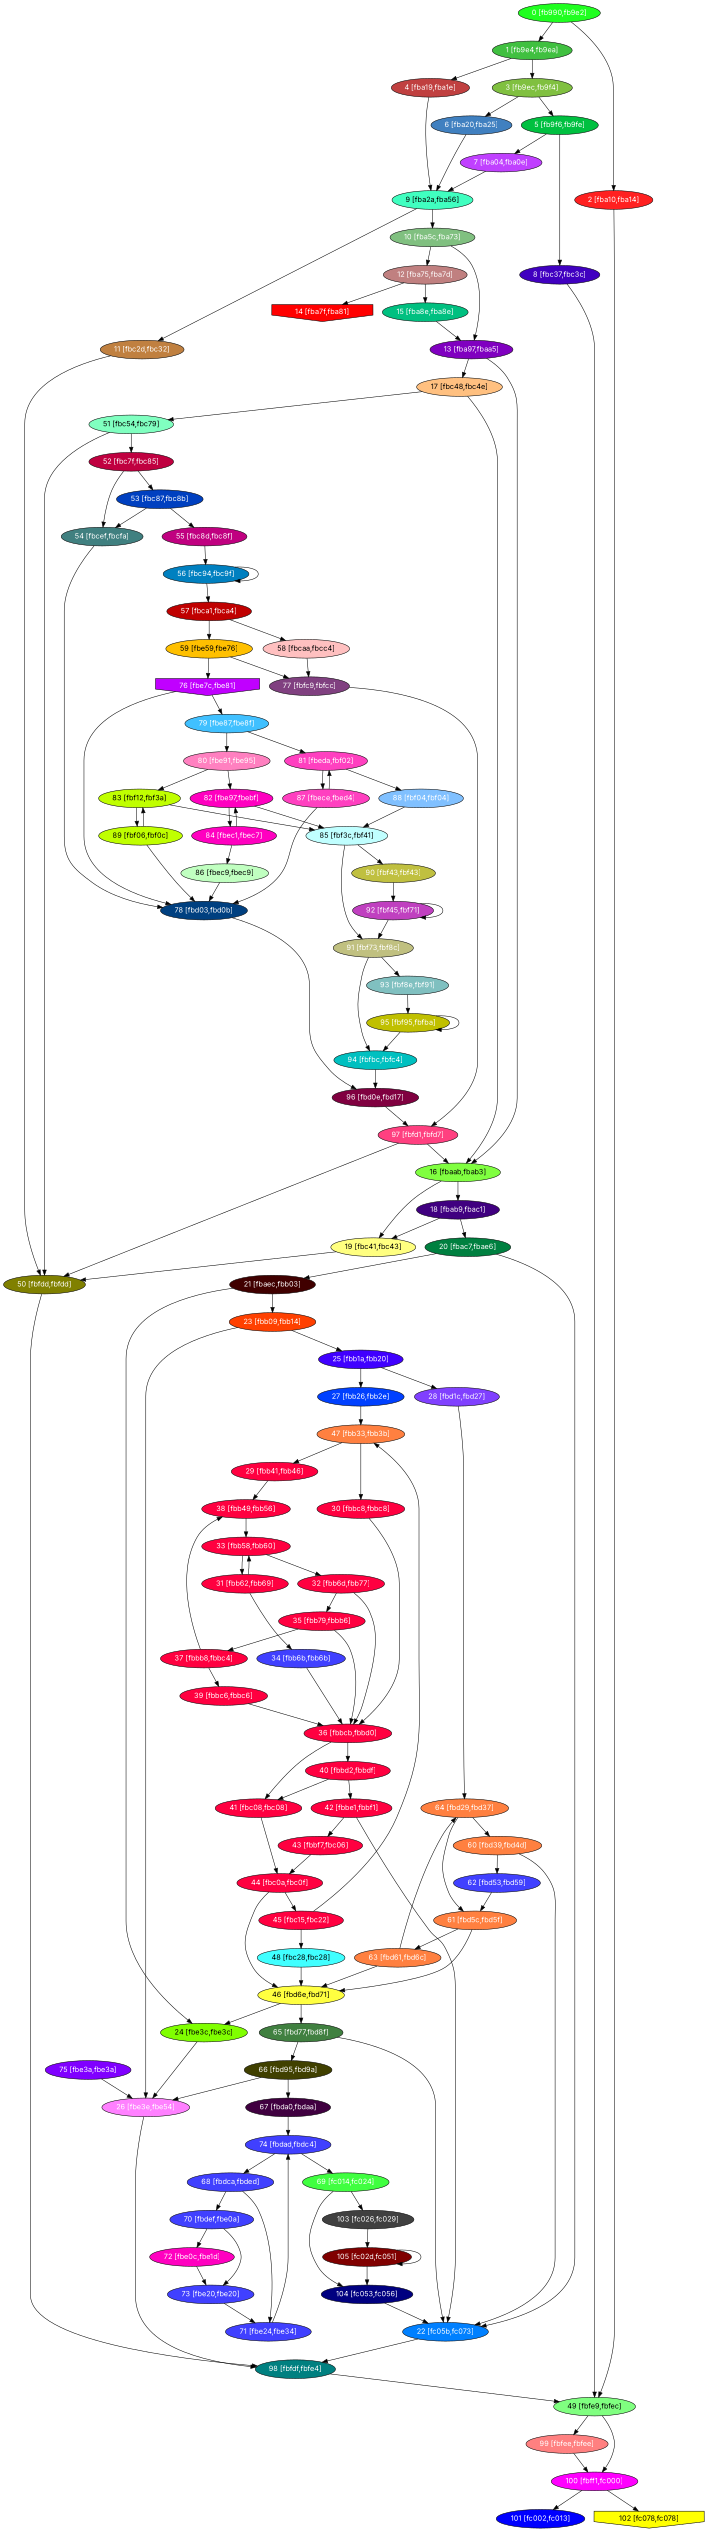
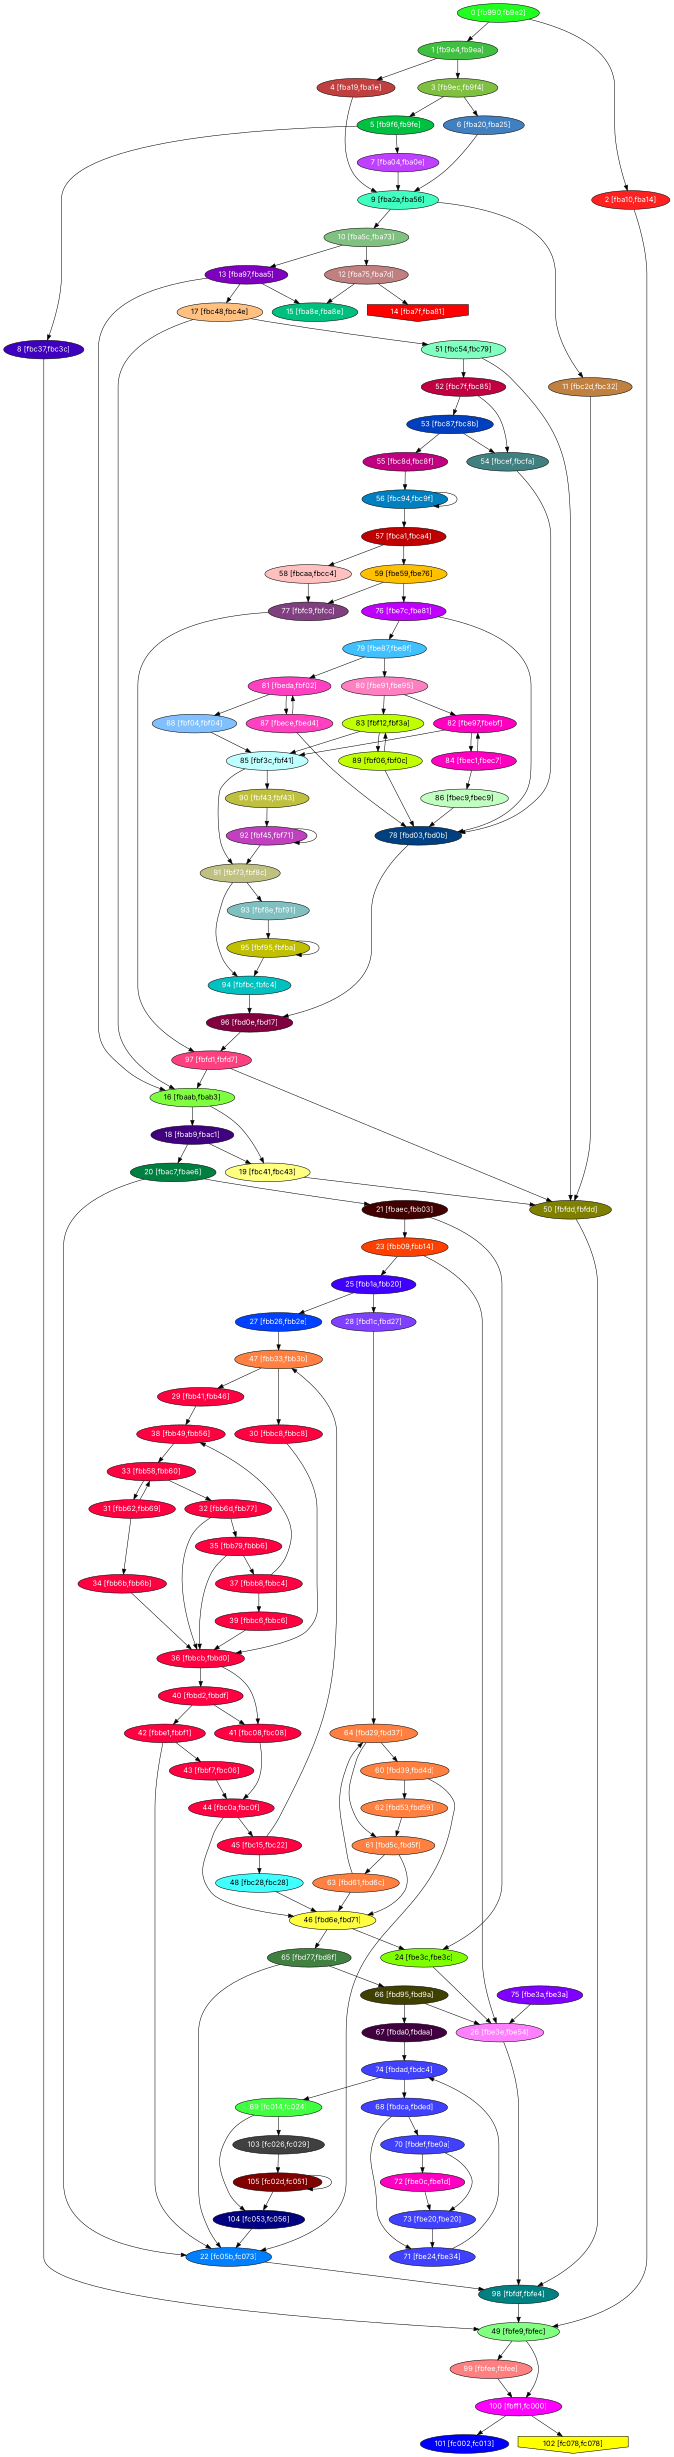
edge "15 [fba8e,fba8e]" -> "13 [fba97,fbaa5]": reversed
node "76 [fbe7c,fbe81]": shape invhouse -> ellipse
node "34 [fbb6b,fbb6b]": fillcolor #4040ff -> #ff0040
node "62 [fbd53,fbd59]": fillcolor #4040ff -> #ff8040
